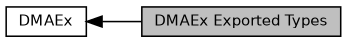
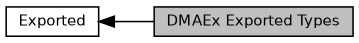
node "DMAEx": label "DMAEx" -> "Exported"
